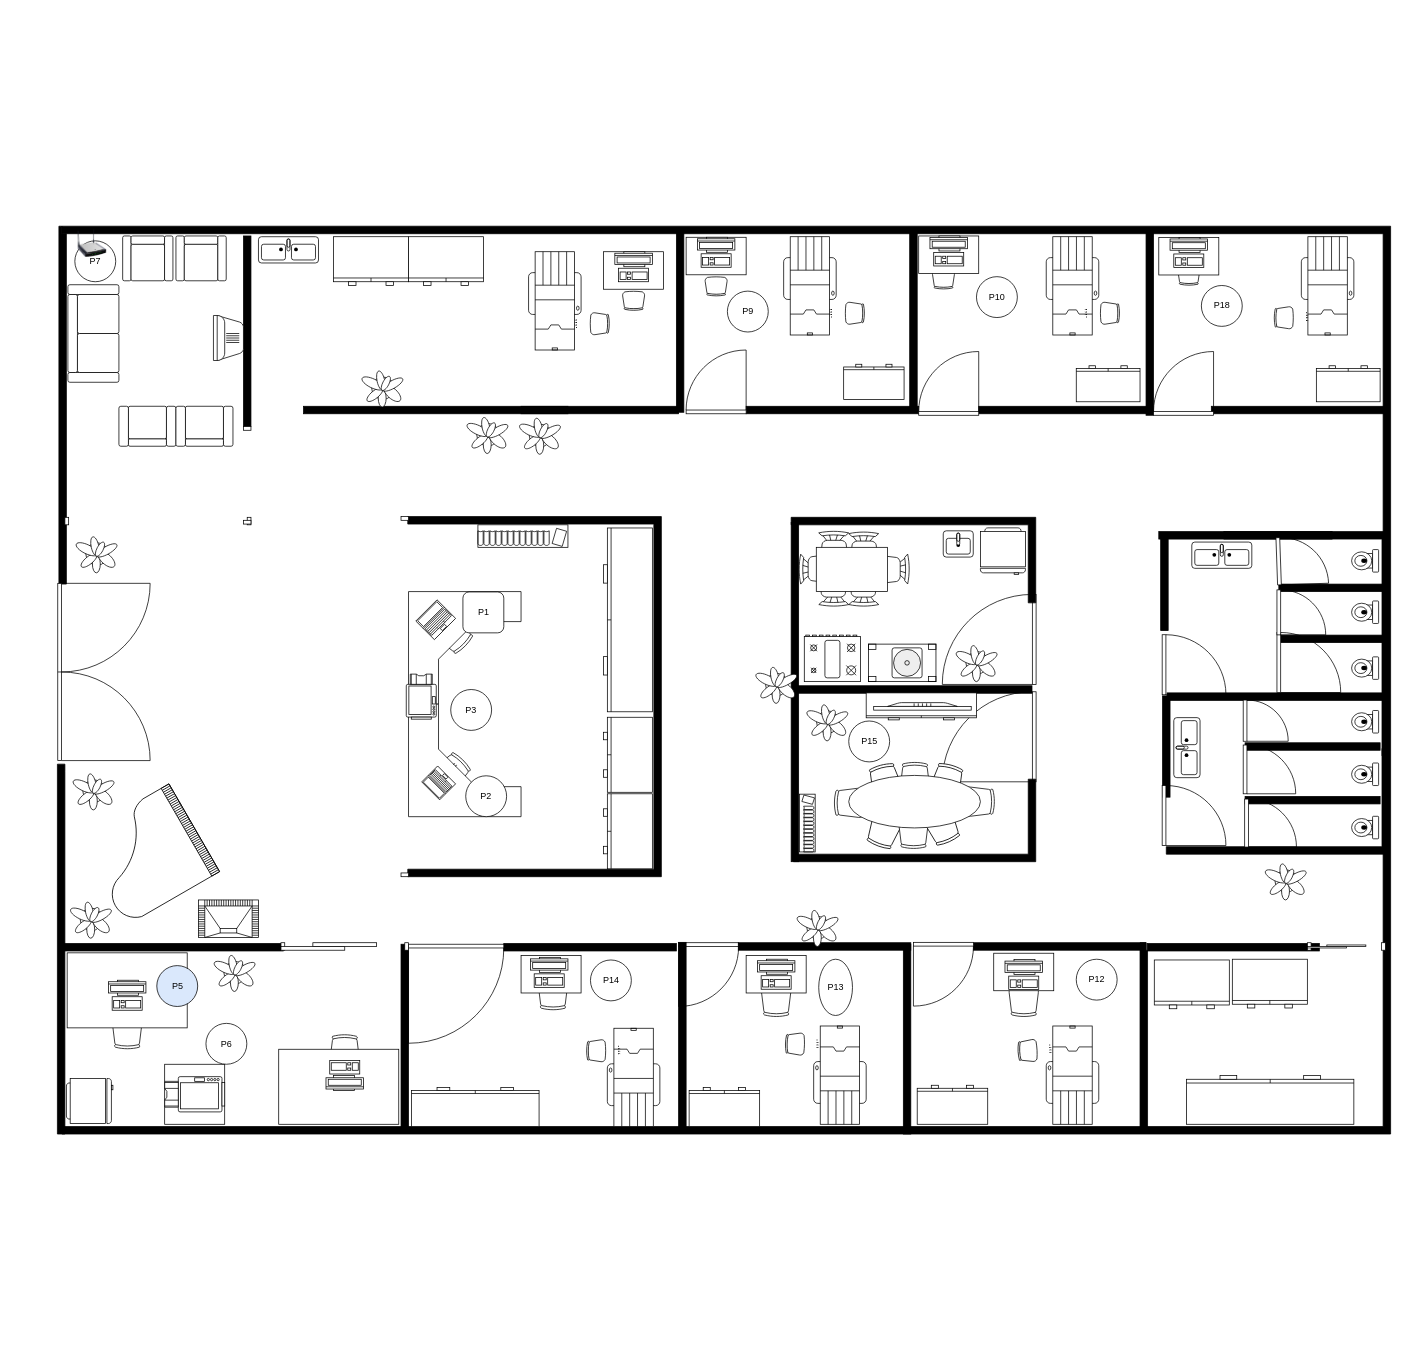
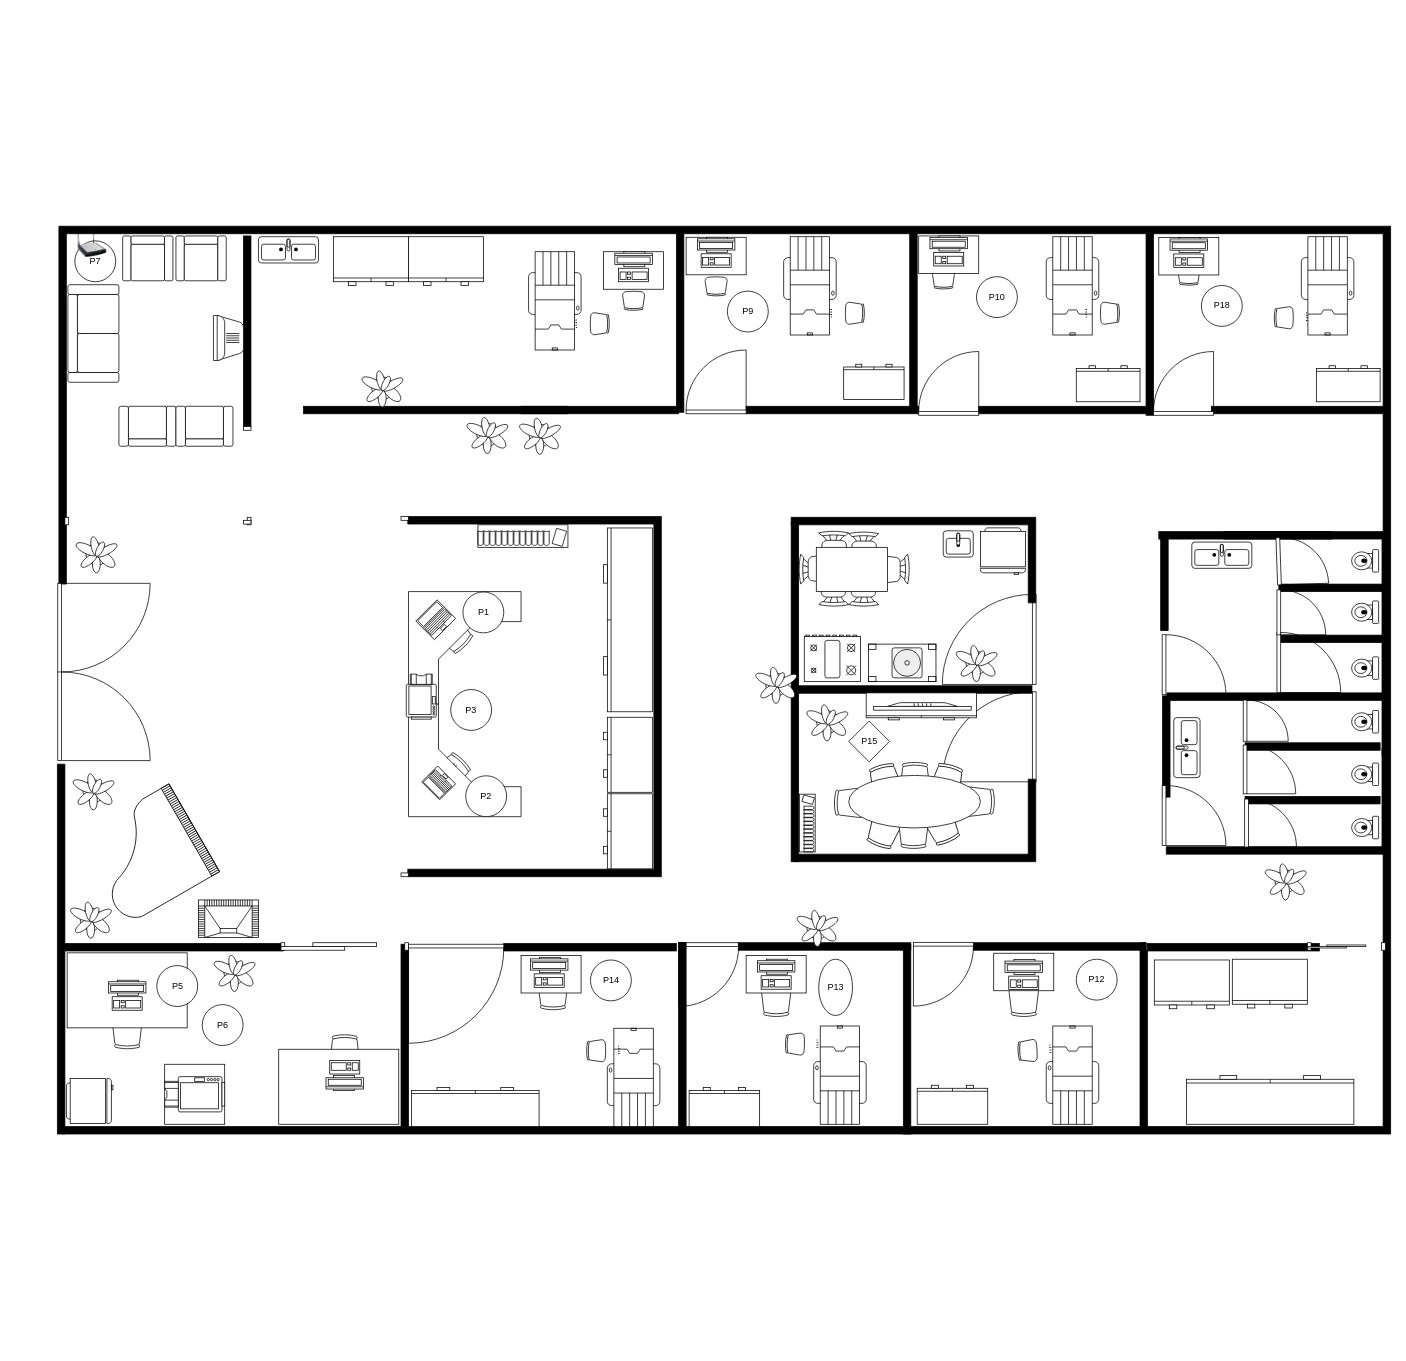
node "P1": shape rounded rectangle -> ellipse
node "P15": shape ellipse -> diamond
node "P5": fillcolor #dae8fc -> #ffffff
node "P6": moved (226, 1043) -> (223, 1025)
